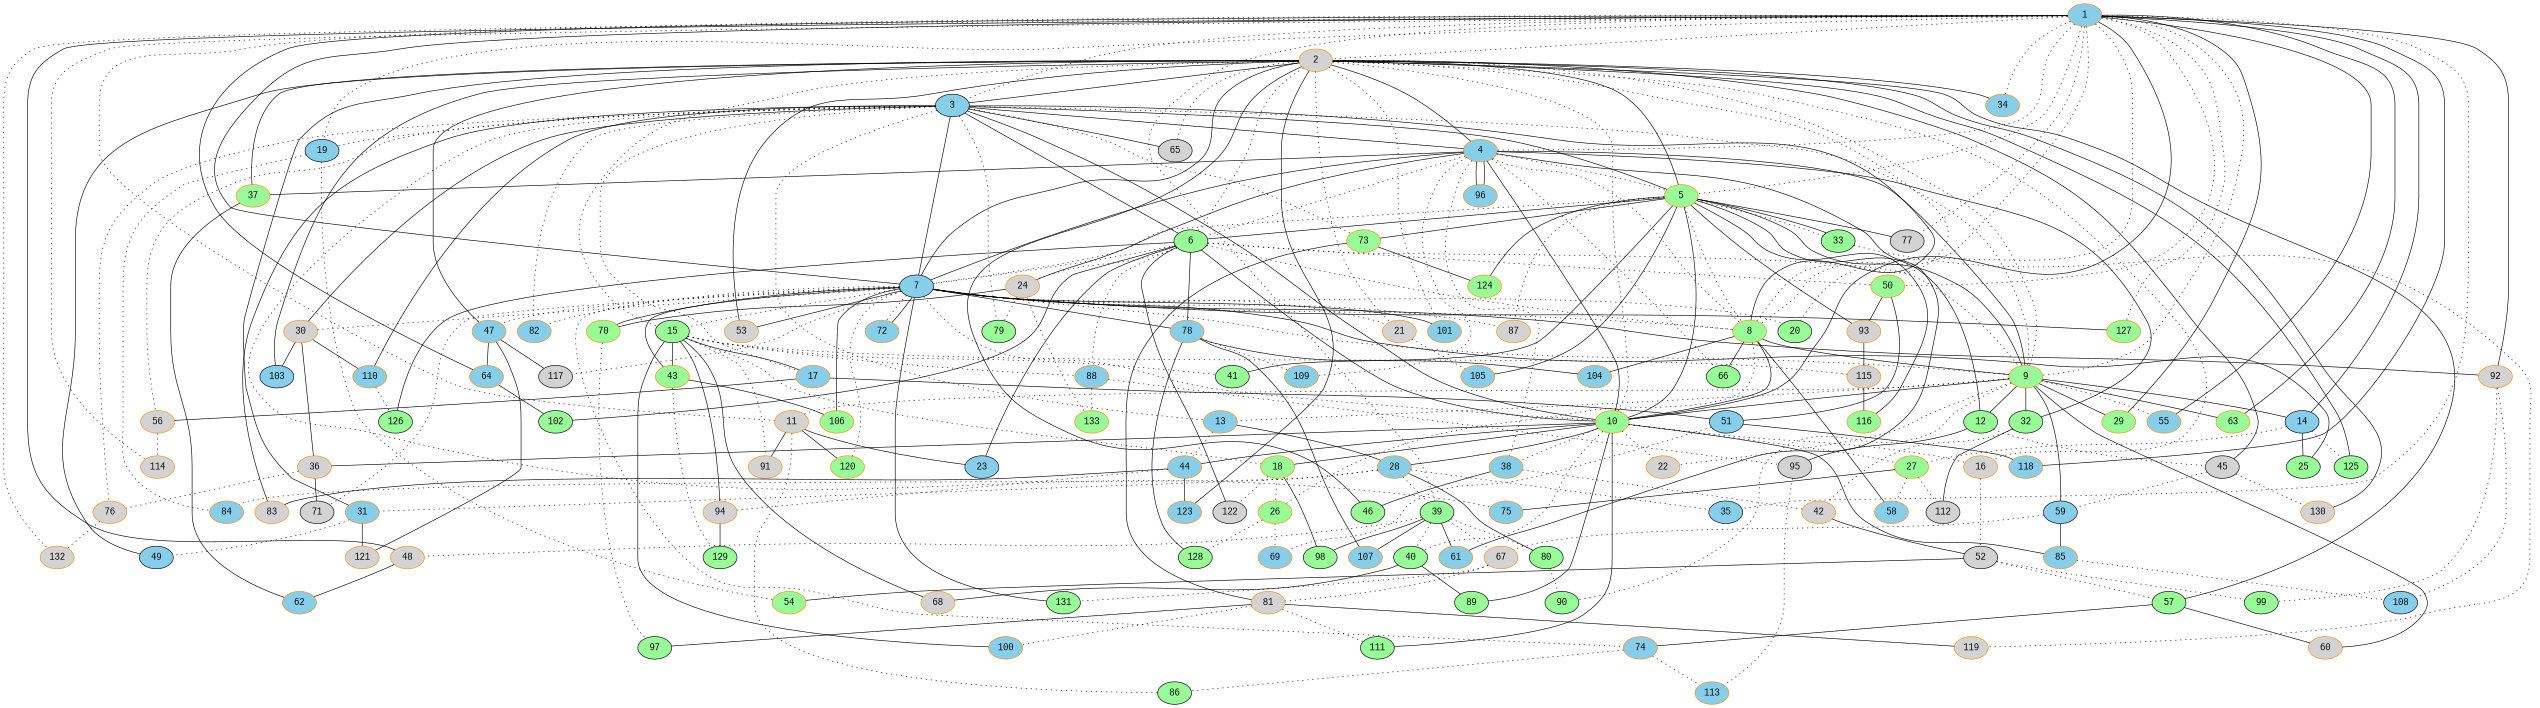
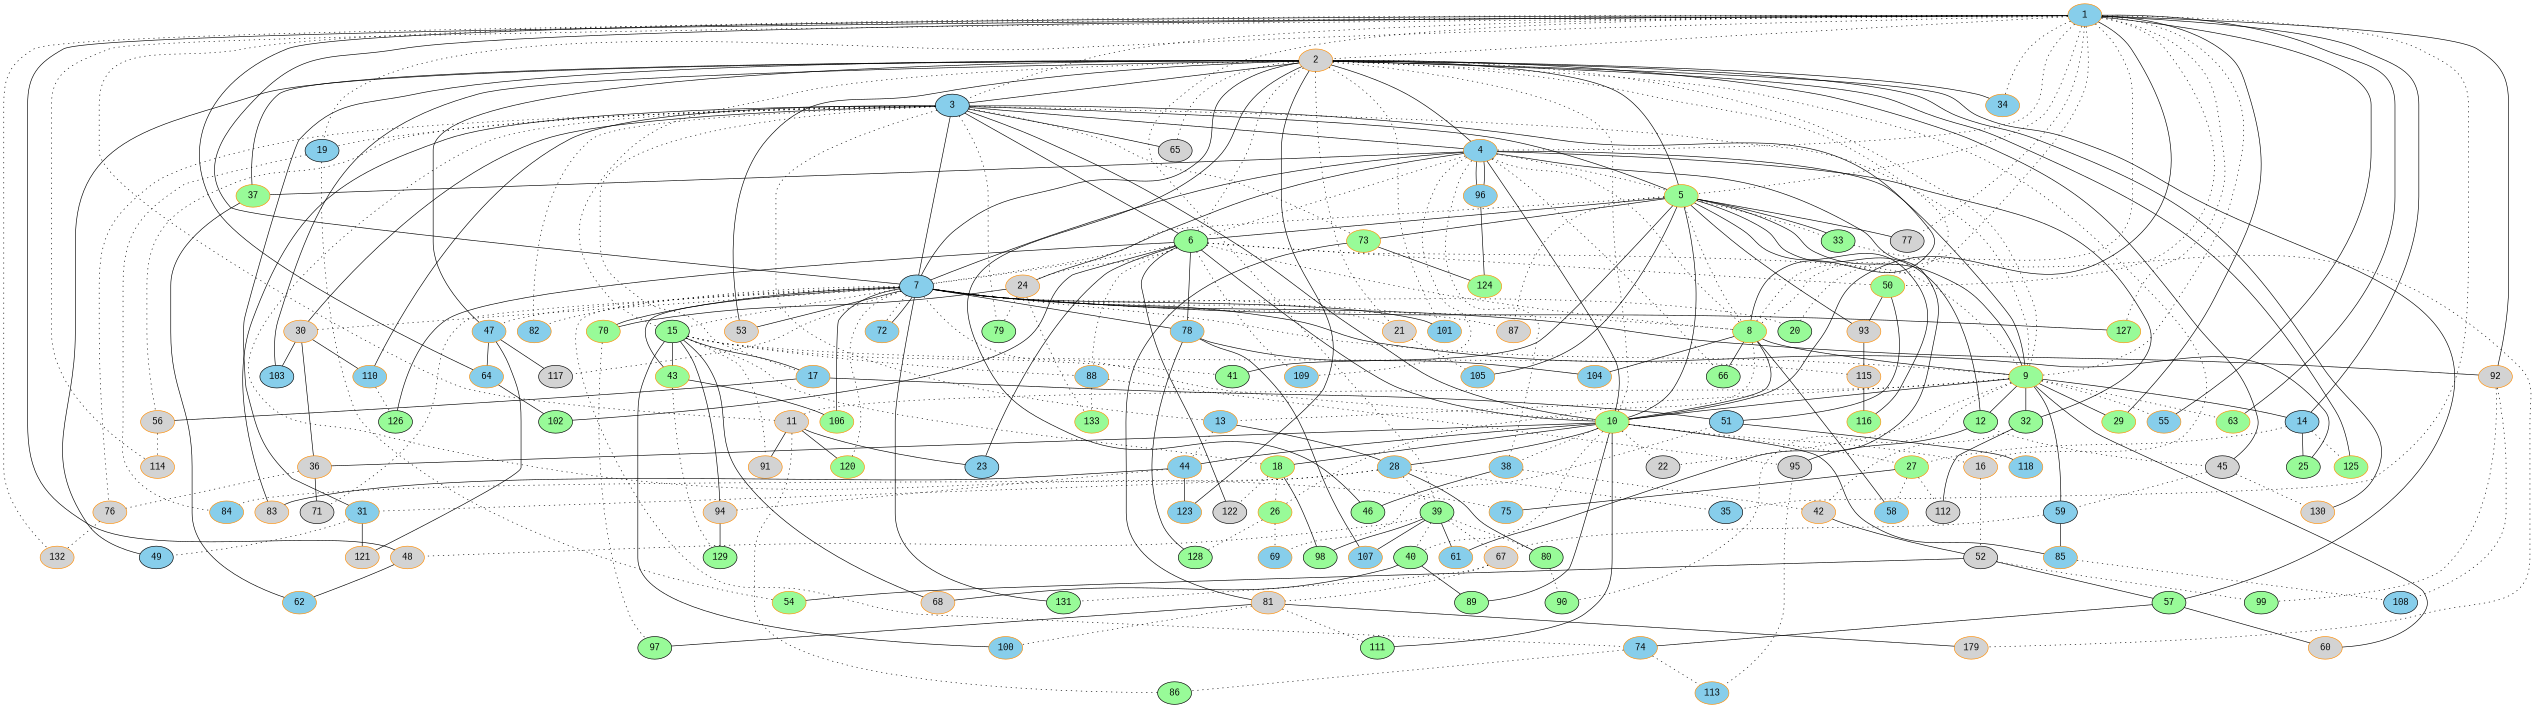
edge "5" -- "124": now "96" -- "124"
edge "1" -- "118": removed
edge "78" -- "109": now "6" -- "109"
edge "9" -- "63": style solid -> dotted
node "22": color darkorange -> black
node "125": color black -> darkorange
edge "52" -- "57": style dotted -> solid
node "119": label "119" -> "179"
